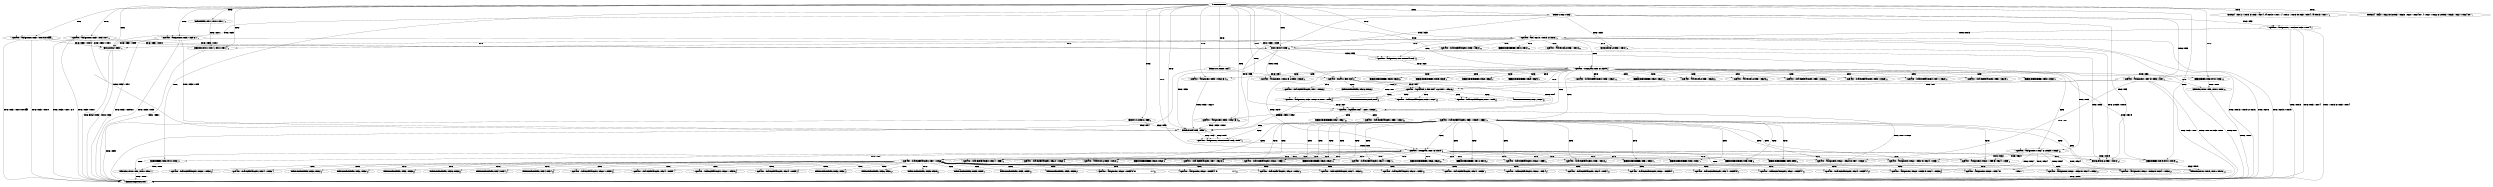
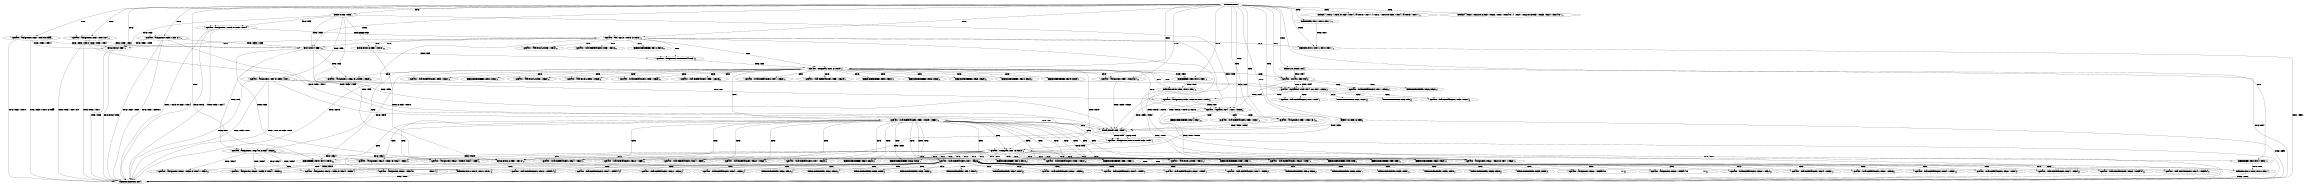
edge "(FUN5,FUN5(VAR3, VAR5))" -> "(FUN6,FUN6(&VAR3->VAR18))": added, label "DDG: VAR3"
